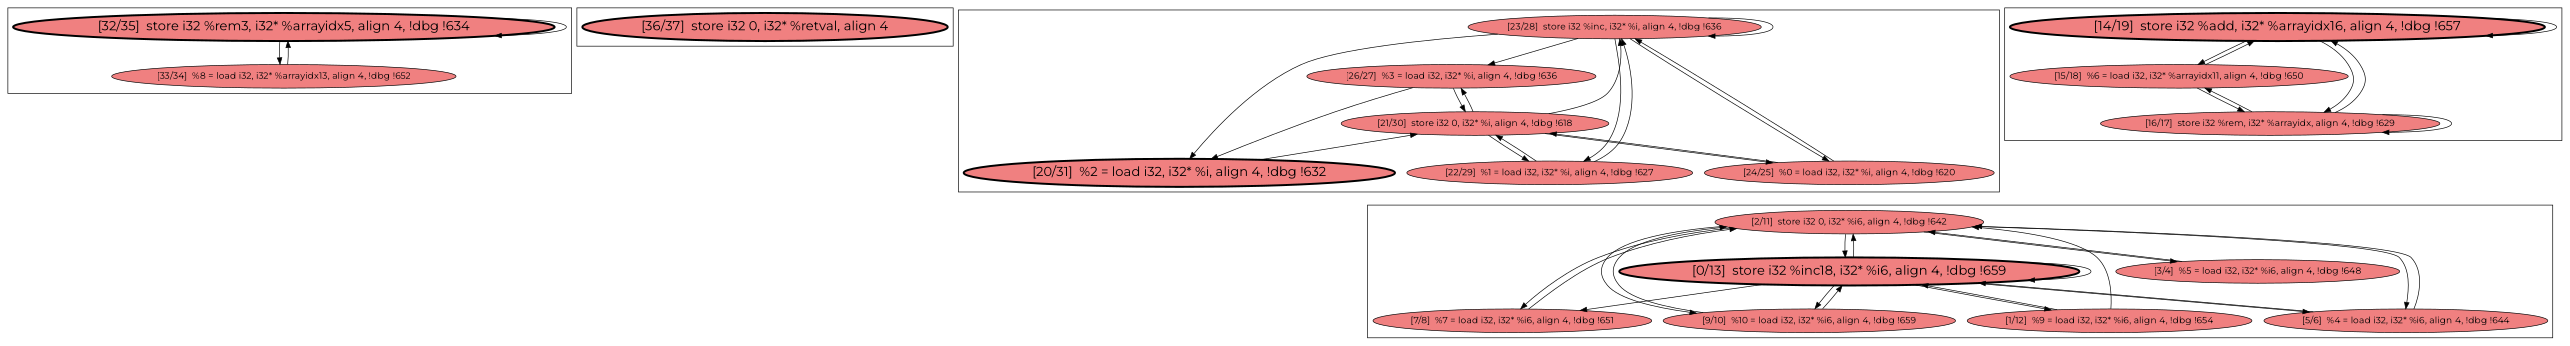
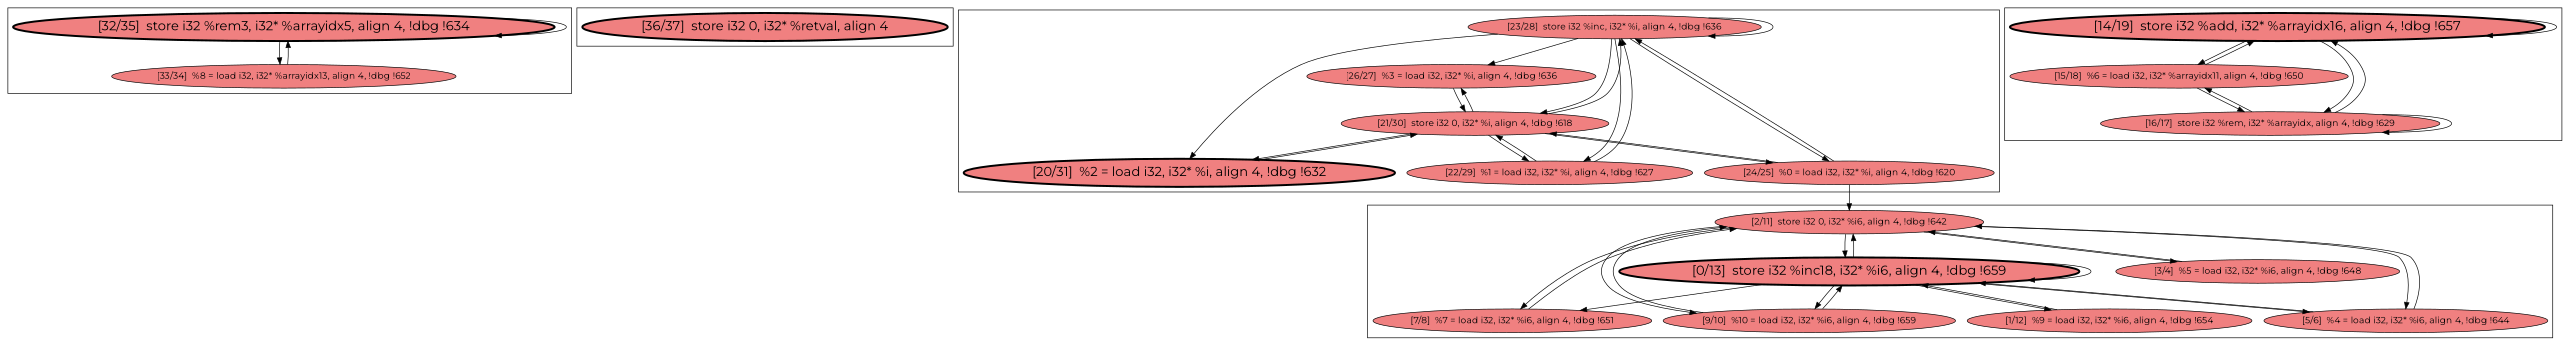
edge "[23/28]  store i32 %inc, i32* %i, align 4, !dbg !636" -> "[21/30]  store i32 0, i32* %i, align 4, !dbg !618": added
edge "[26/27]  %3 = load i32, i32* %i, align 4, !dbg !636" -> "[20/31]  %2 = load i32, i32* %i, align 4, !dbg !632": now "[21/30]  store i32 0, i32* %i, align 4, !dbg !618" -> "[20/31]  %2 = load i32, i32* %i, align 4, !dbg !632"
edge "[1/12]  %9 = load i32, i32* %i6, align 4, !dbg !654" -> "[2/11]  store i32 0, i32* %i6, align 4, !dbg !642": now "[24/25]  %0 = load i32, i32* %i, align 4, !dbg !620" -> "[2/11]  store i32 0, i32* %i6, align 4, !dbg !642"
